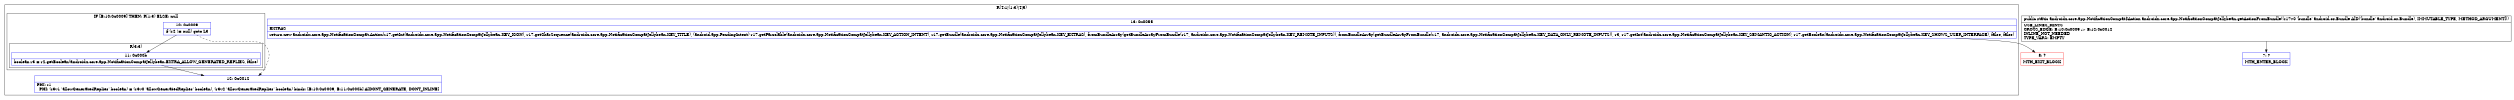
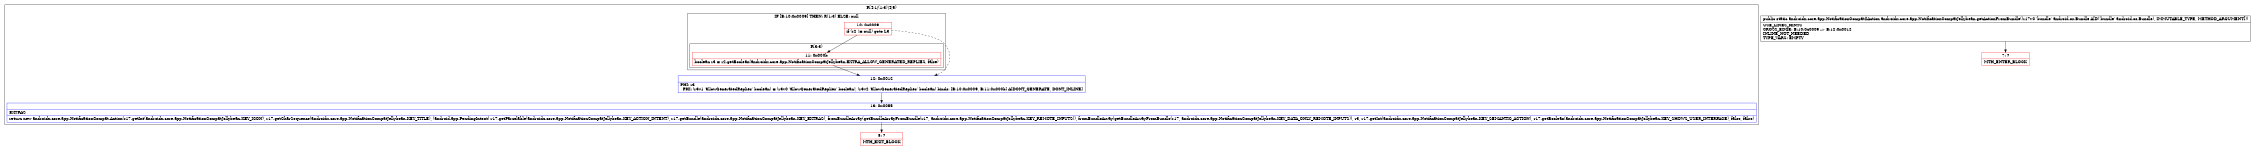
node "10: 0x0009": color blue -> red
node "11: 0x000b": color blue -> red
node "7: ?": color blue -> red
node "12: 0x0012": text "PHI: r1" -> "PHI: r3"
edge "12: 0x0012" -> "13: 0x0055": added
